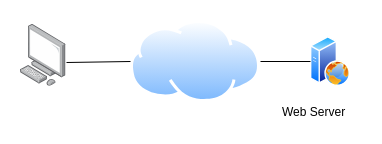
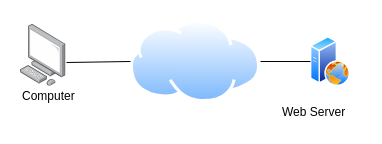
node "Computer": added
